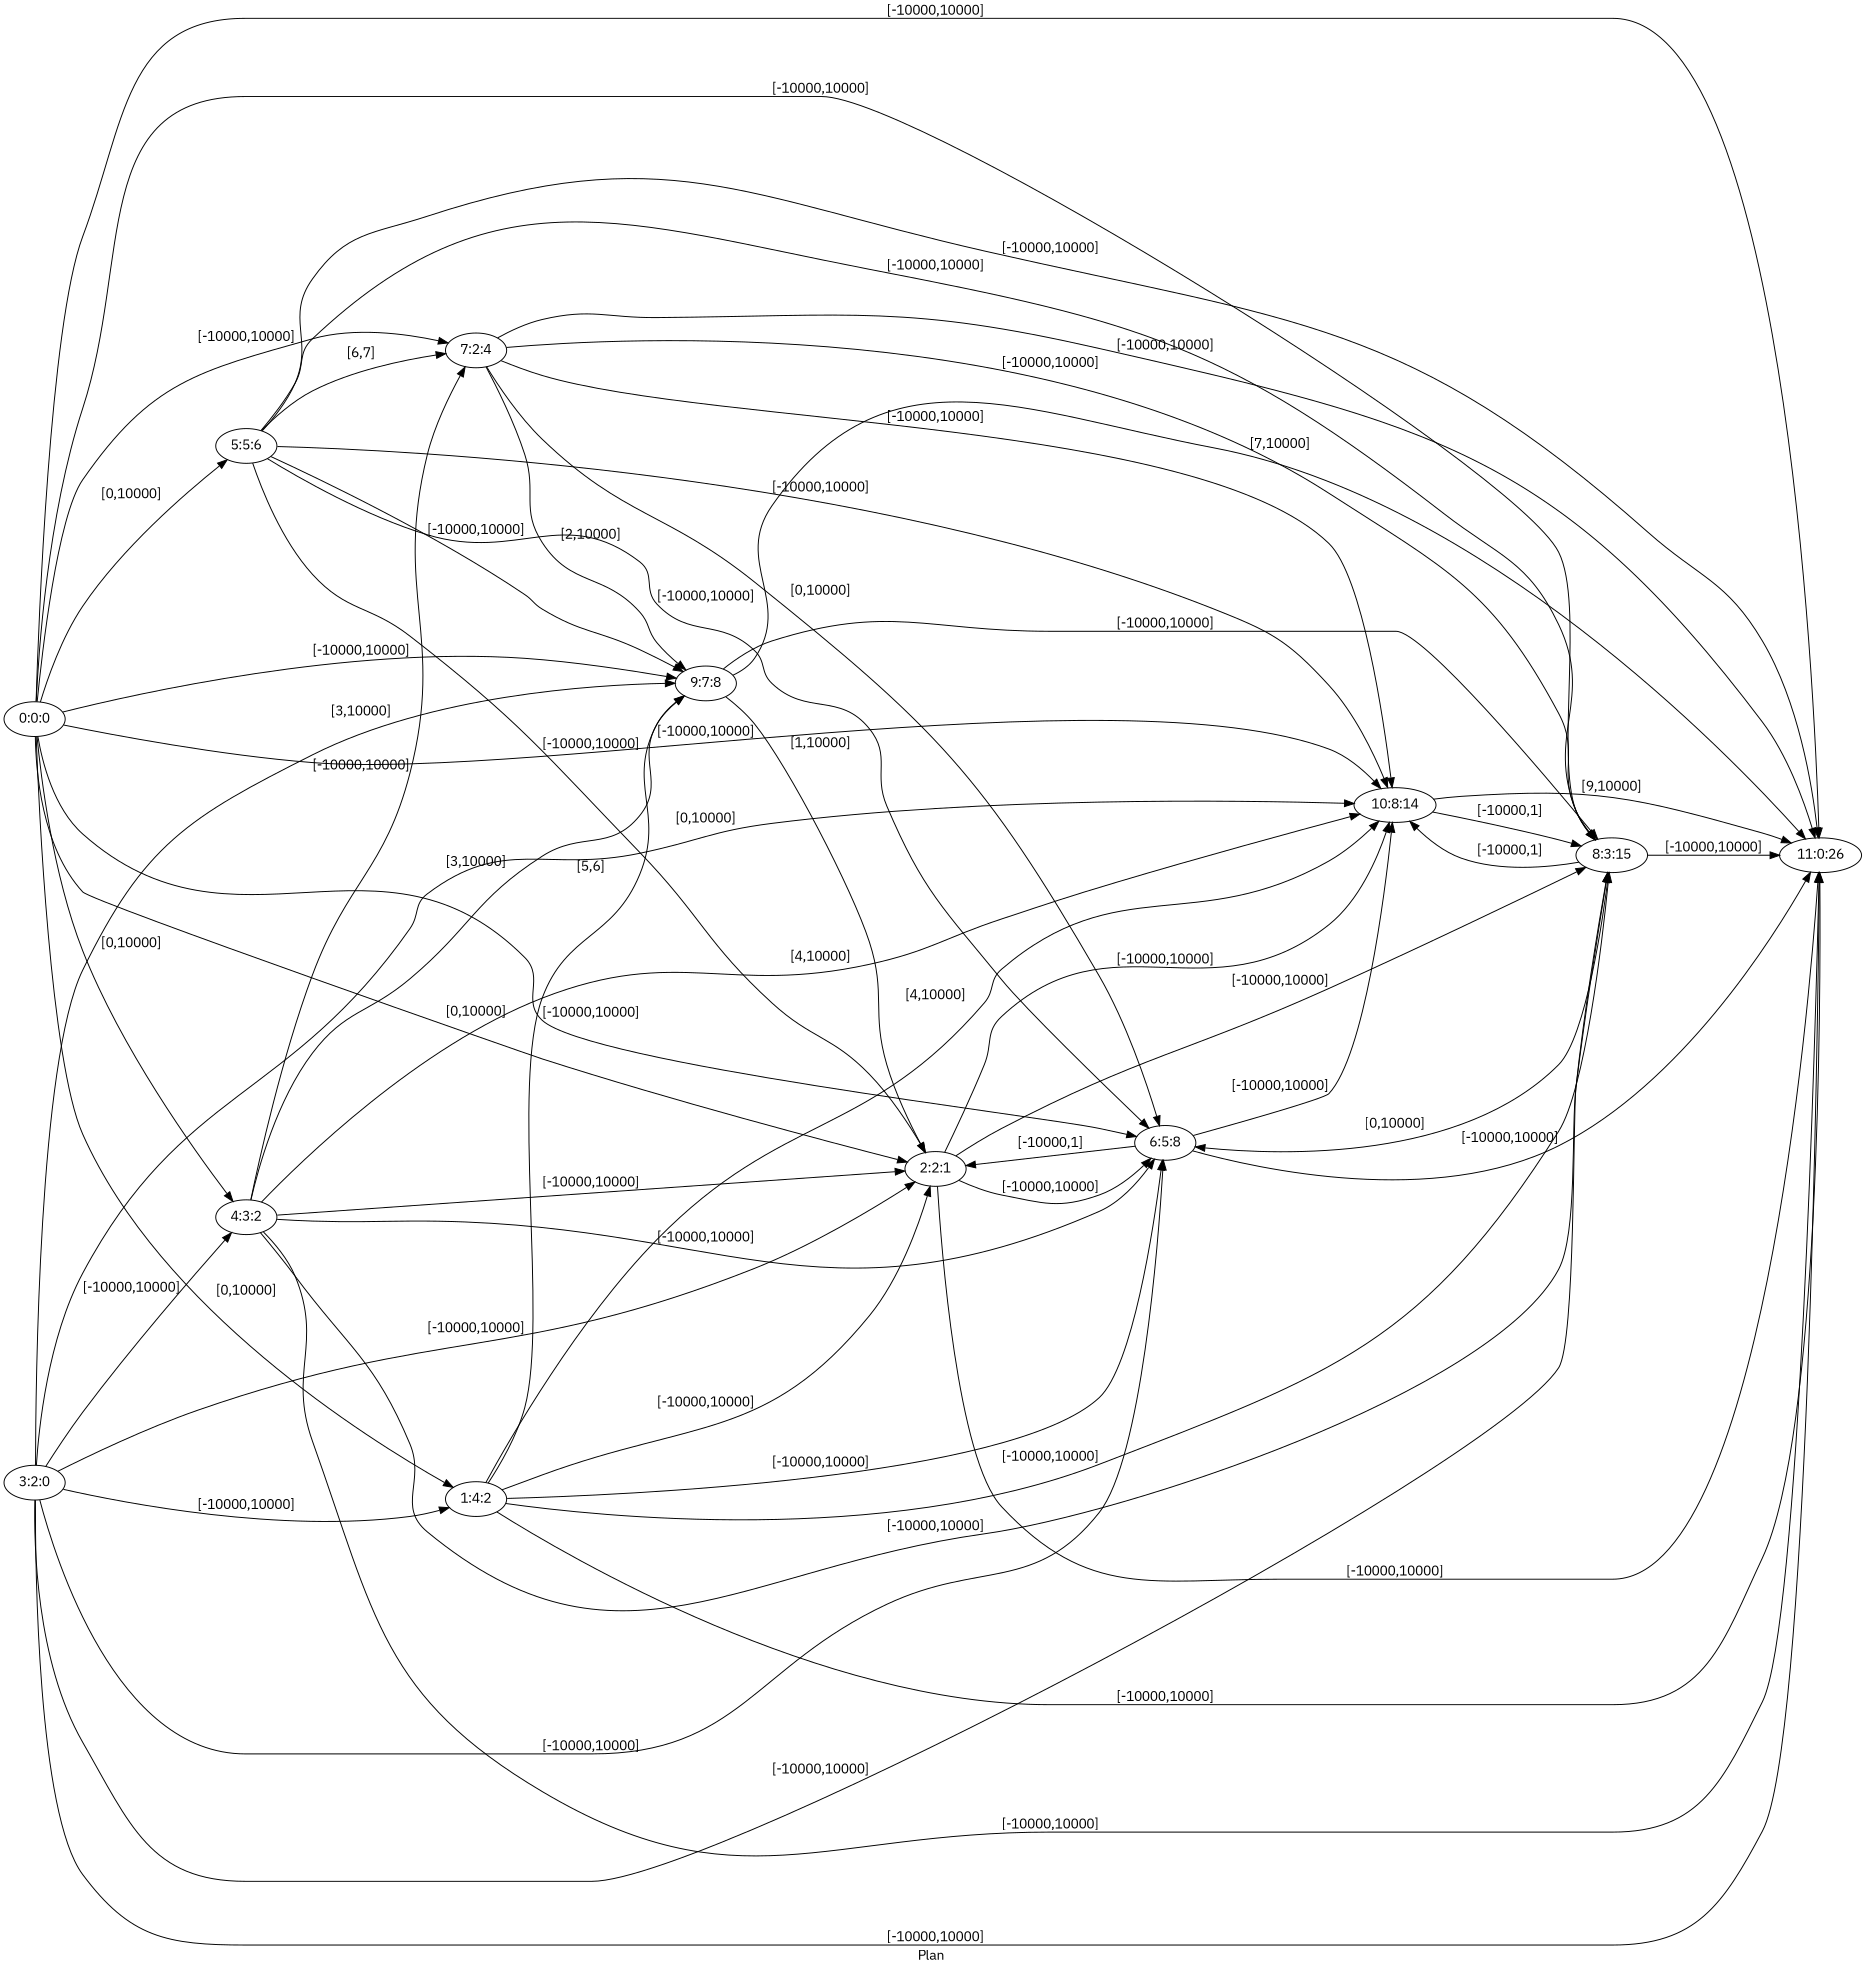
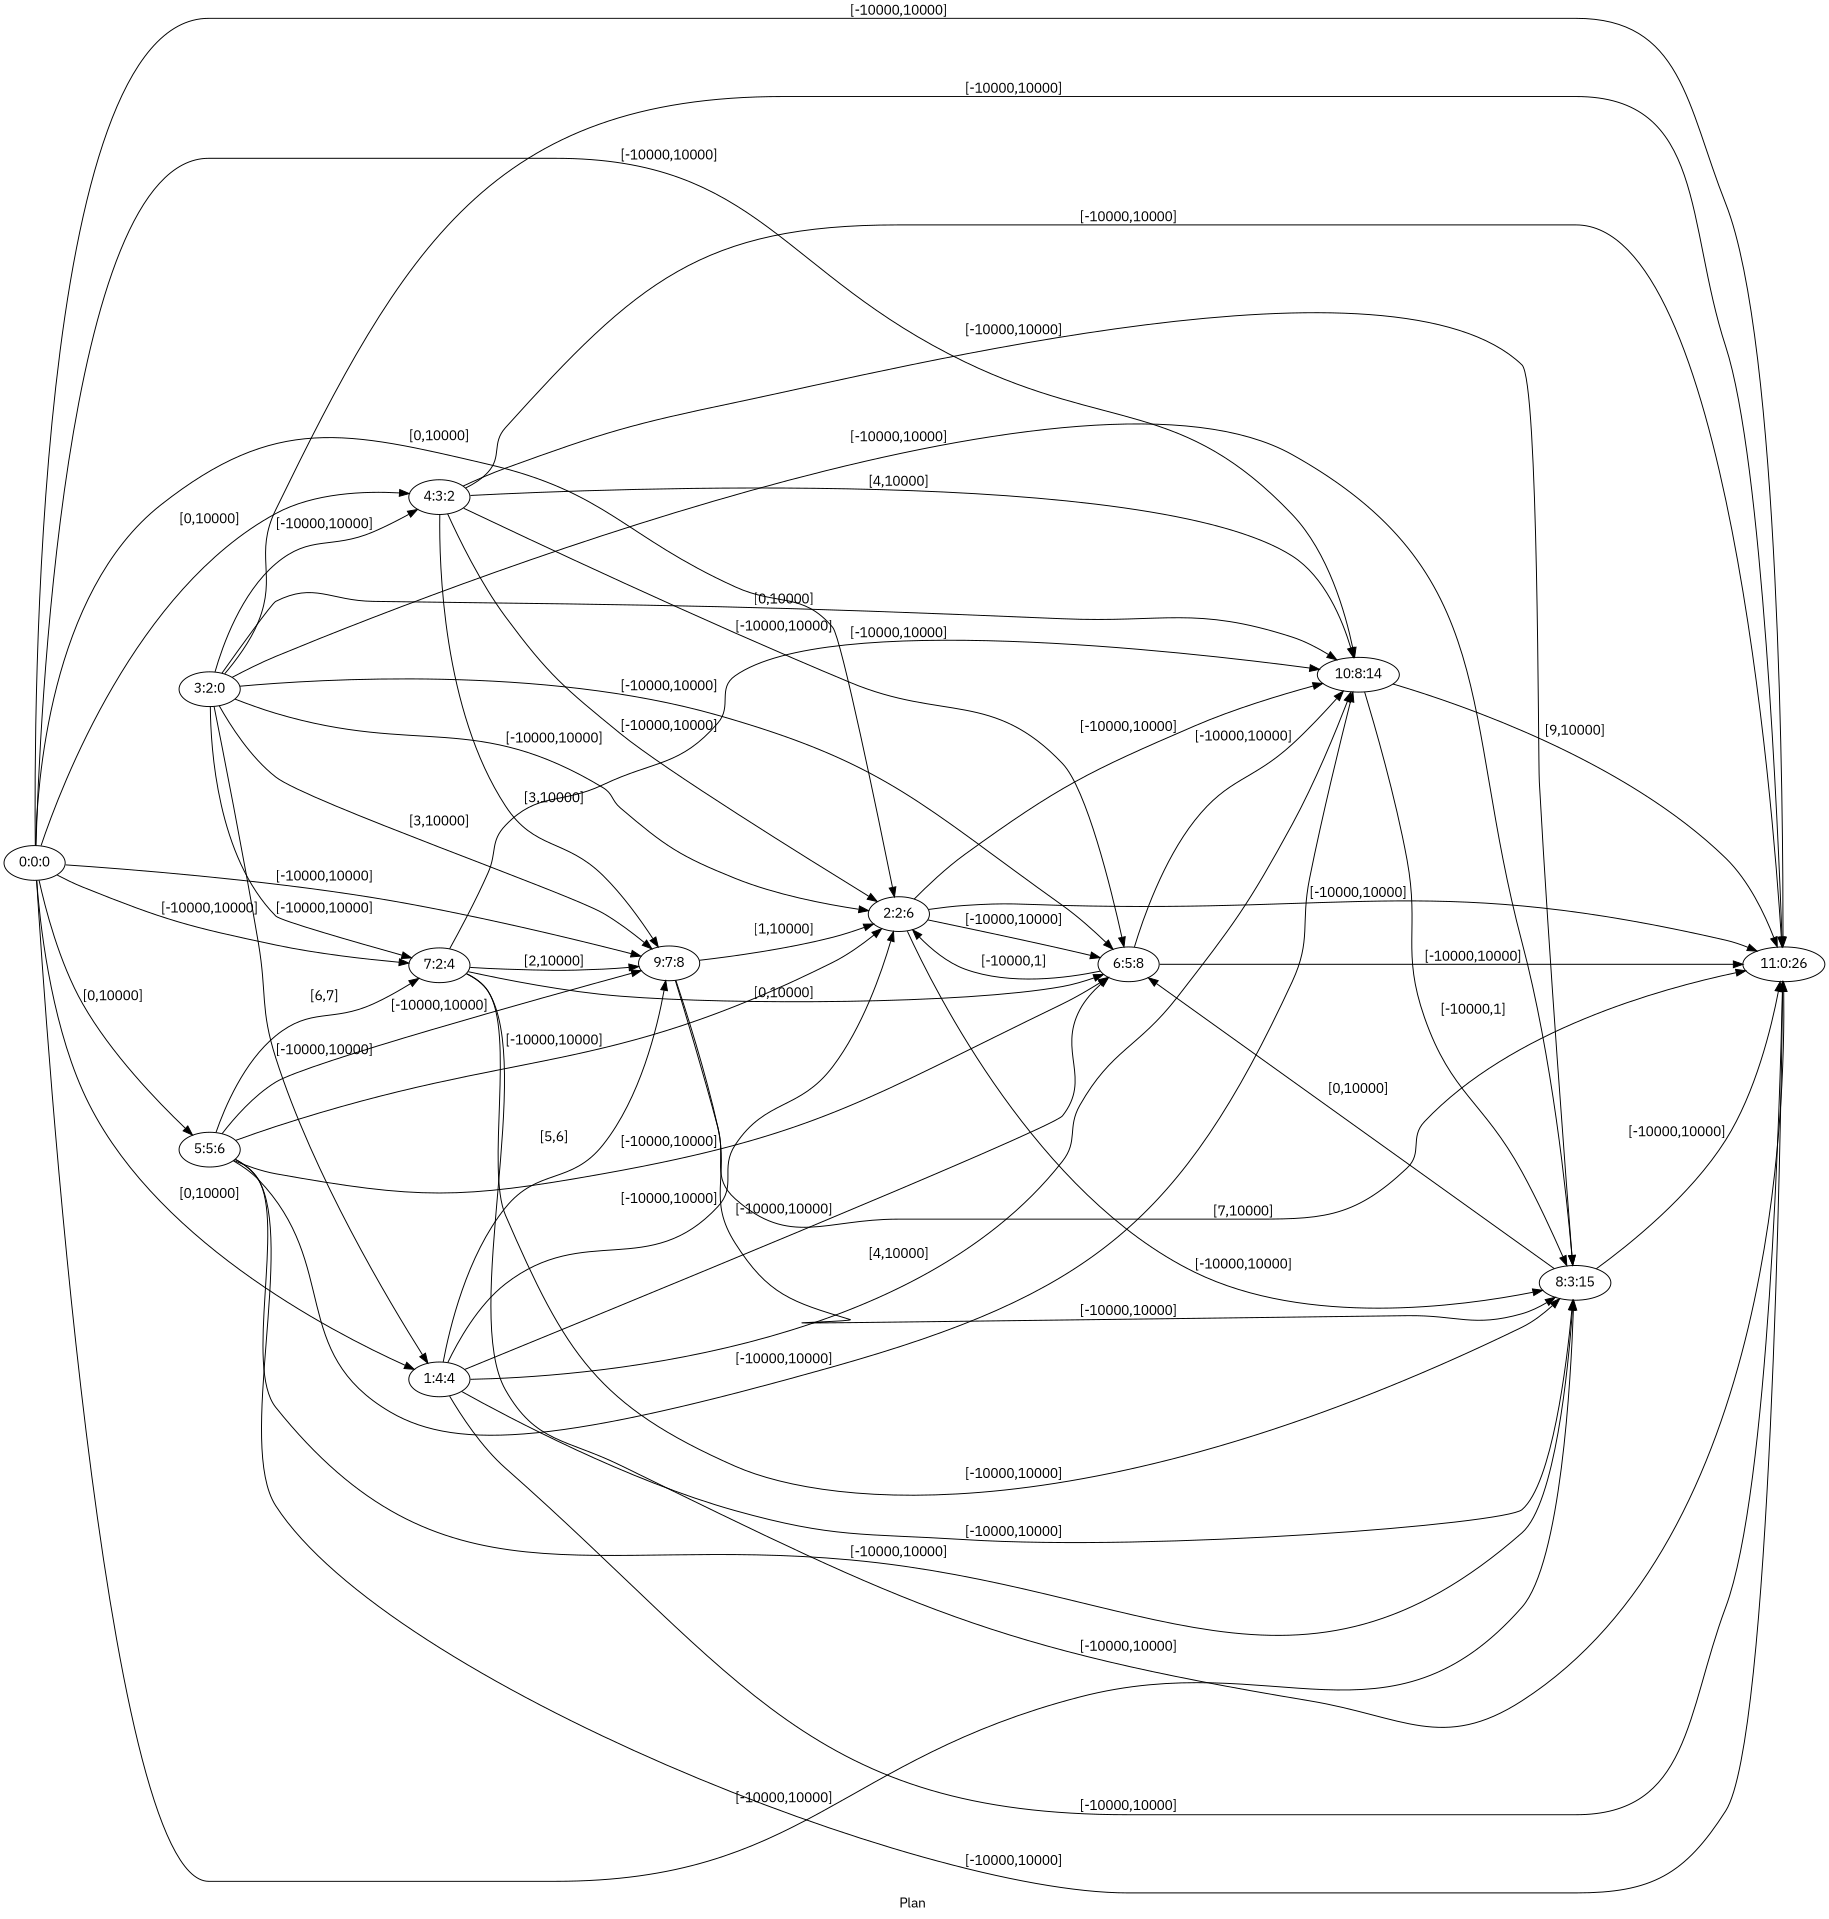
edge "4:3:2" -> "7:2:4": now "3:2:0" -> "7:2:4"
edge "8:3:15" -> "10:8:14": removed, label "[-10000,1]"
edge "0:0:0" -> "6:5:8": removed, label "[-10000,10000]"
node "2:2:1": label "2:2:1" -> "2:2:6"
node "1:4:2": label "1:4:2" -> "1:4:4"
